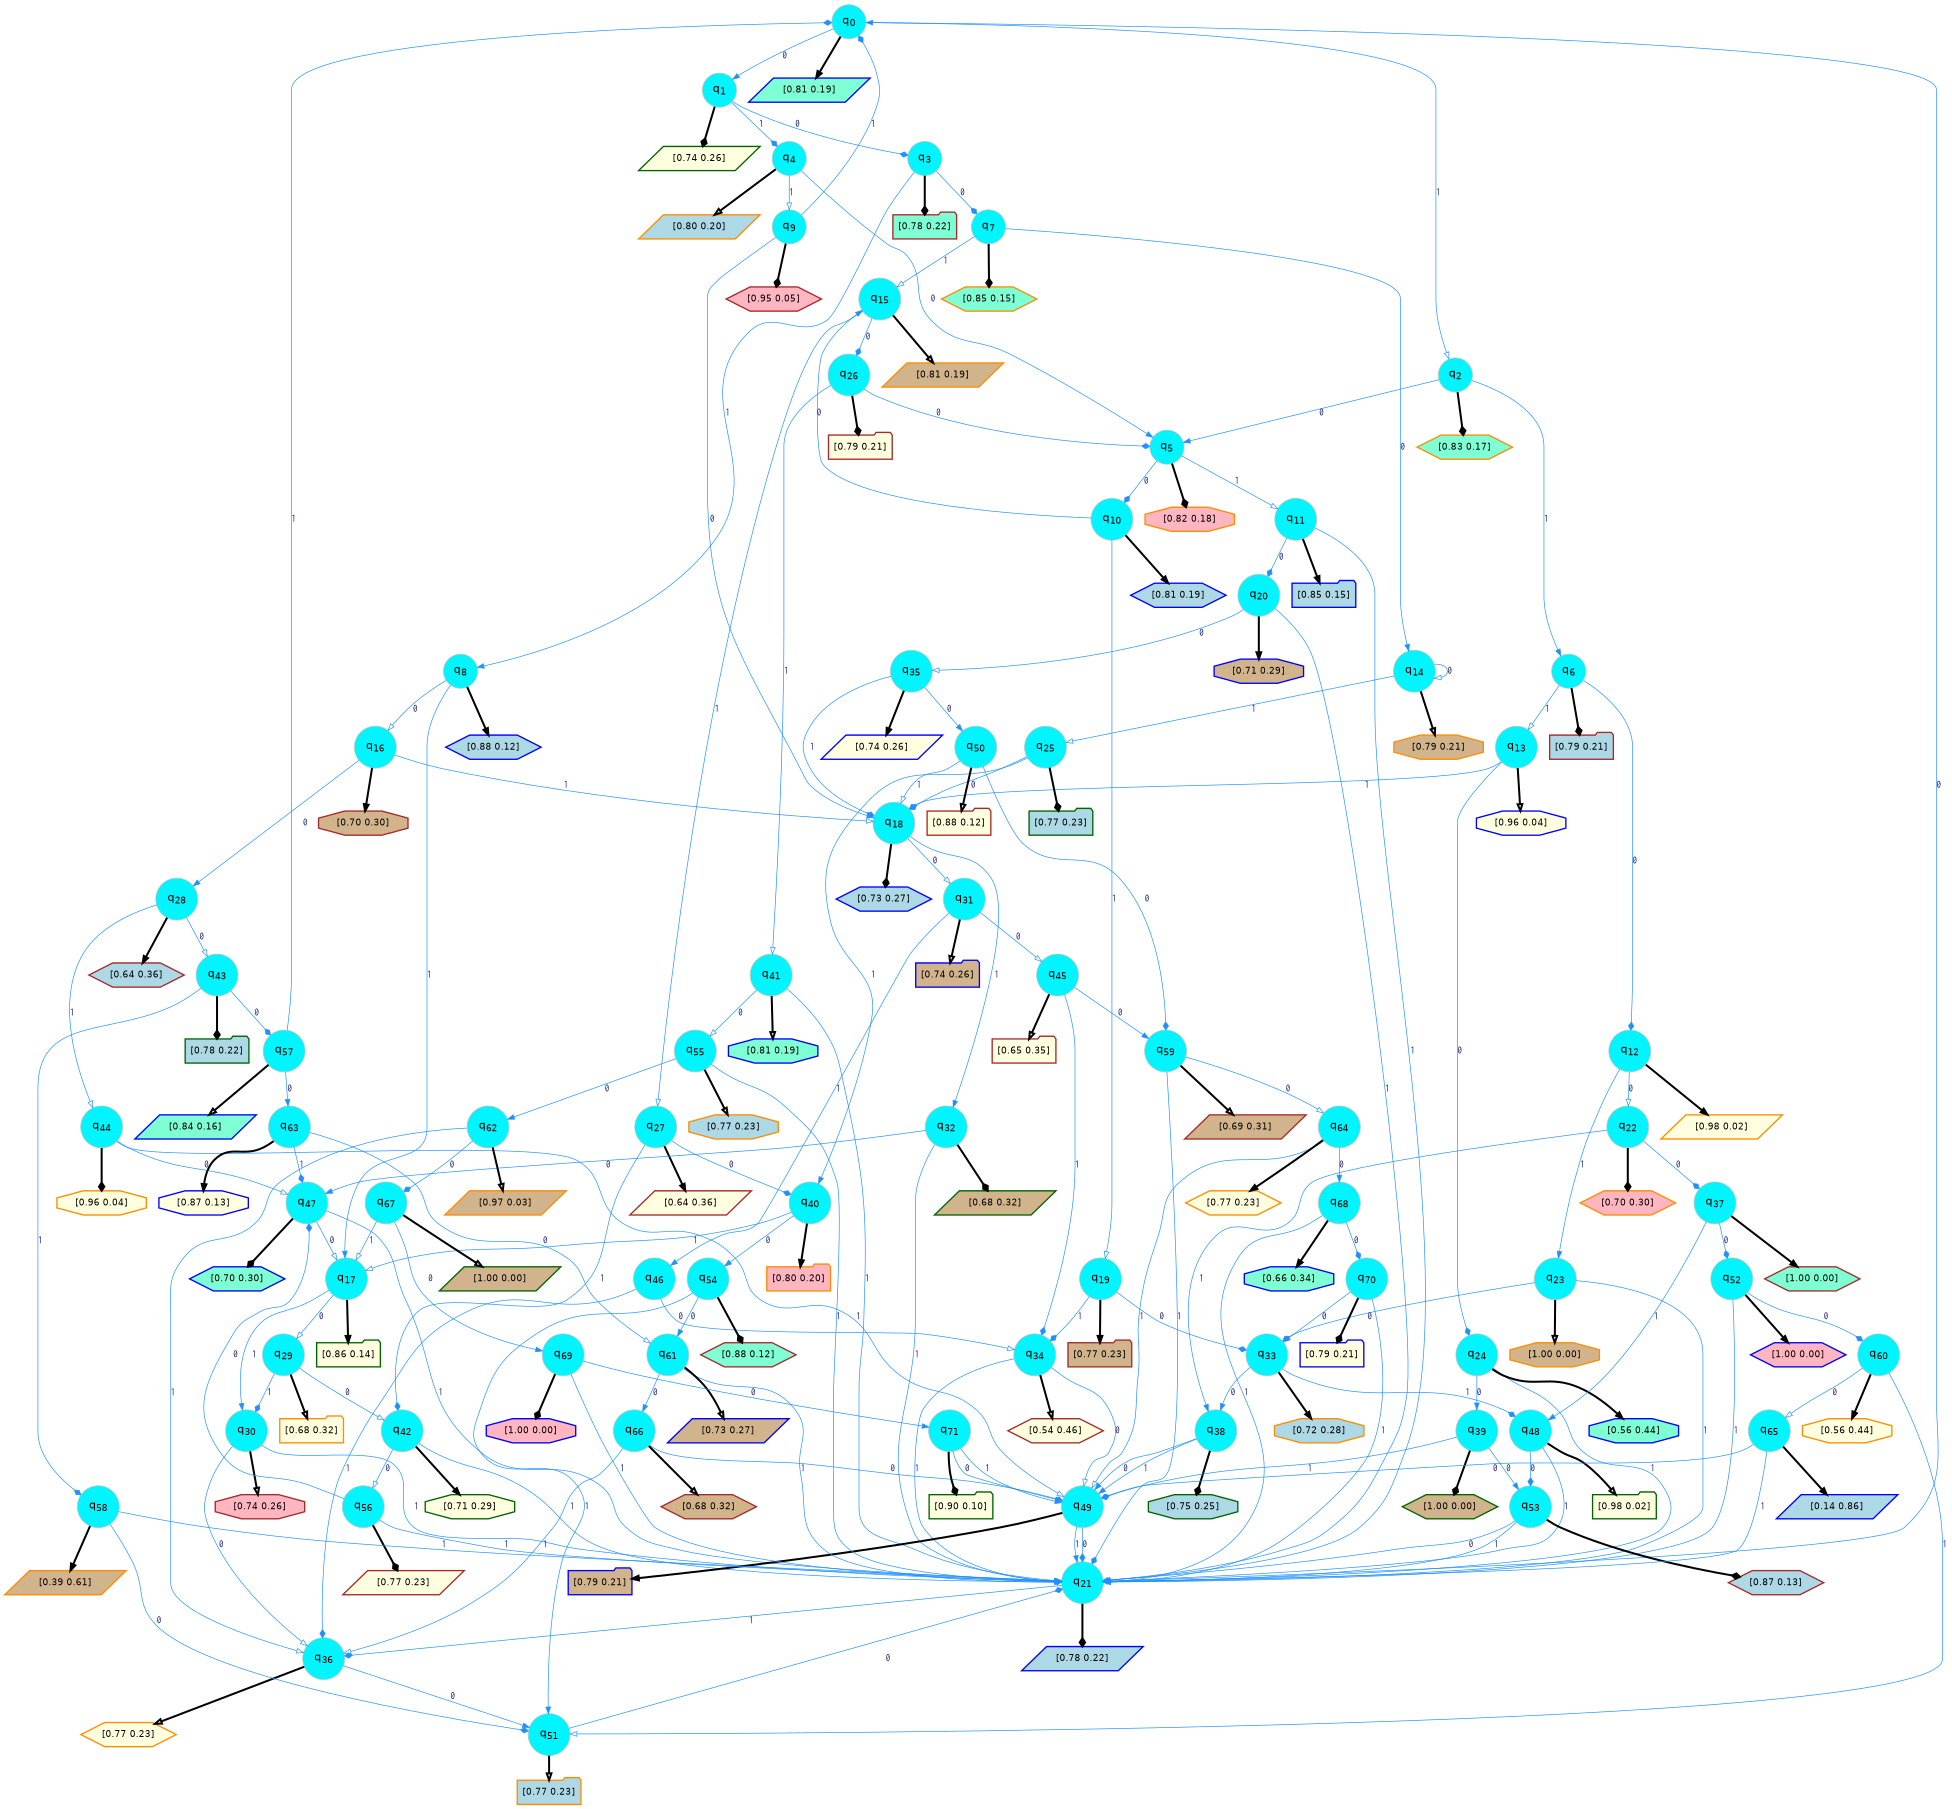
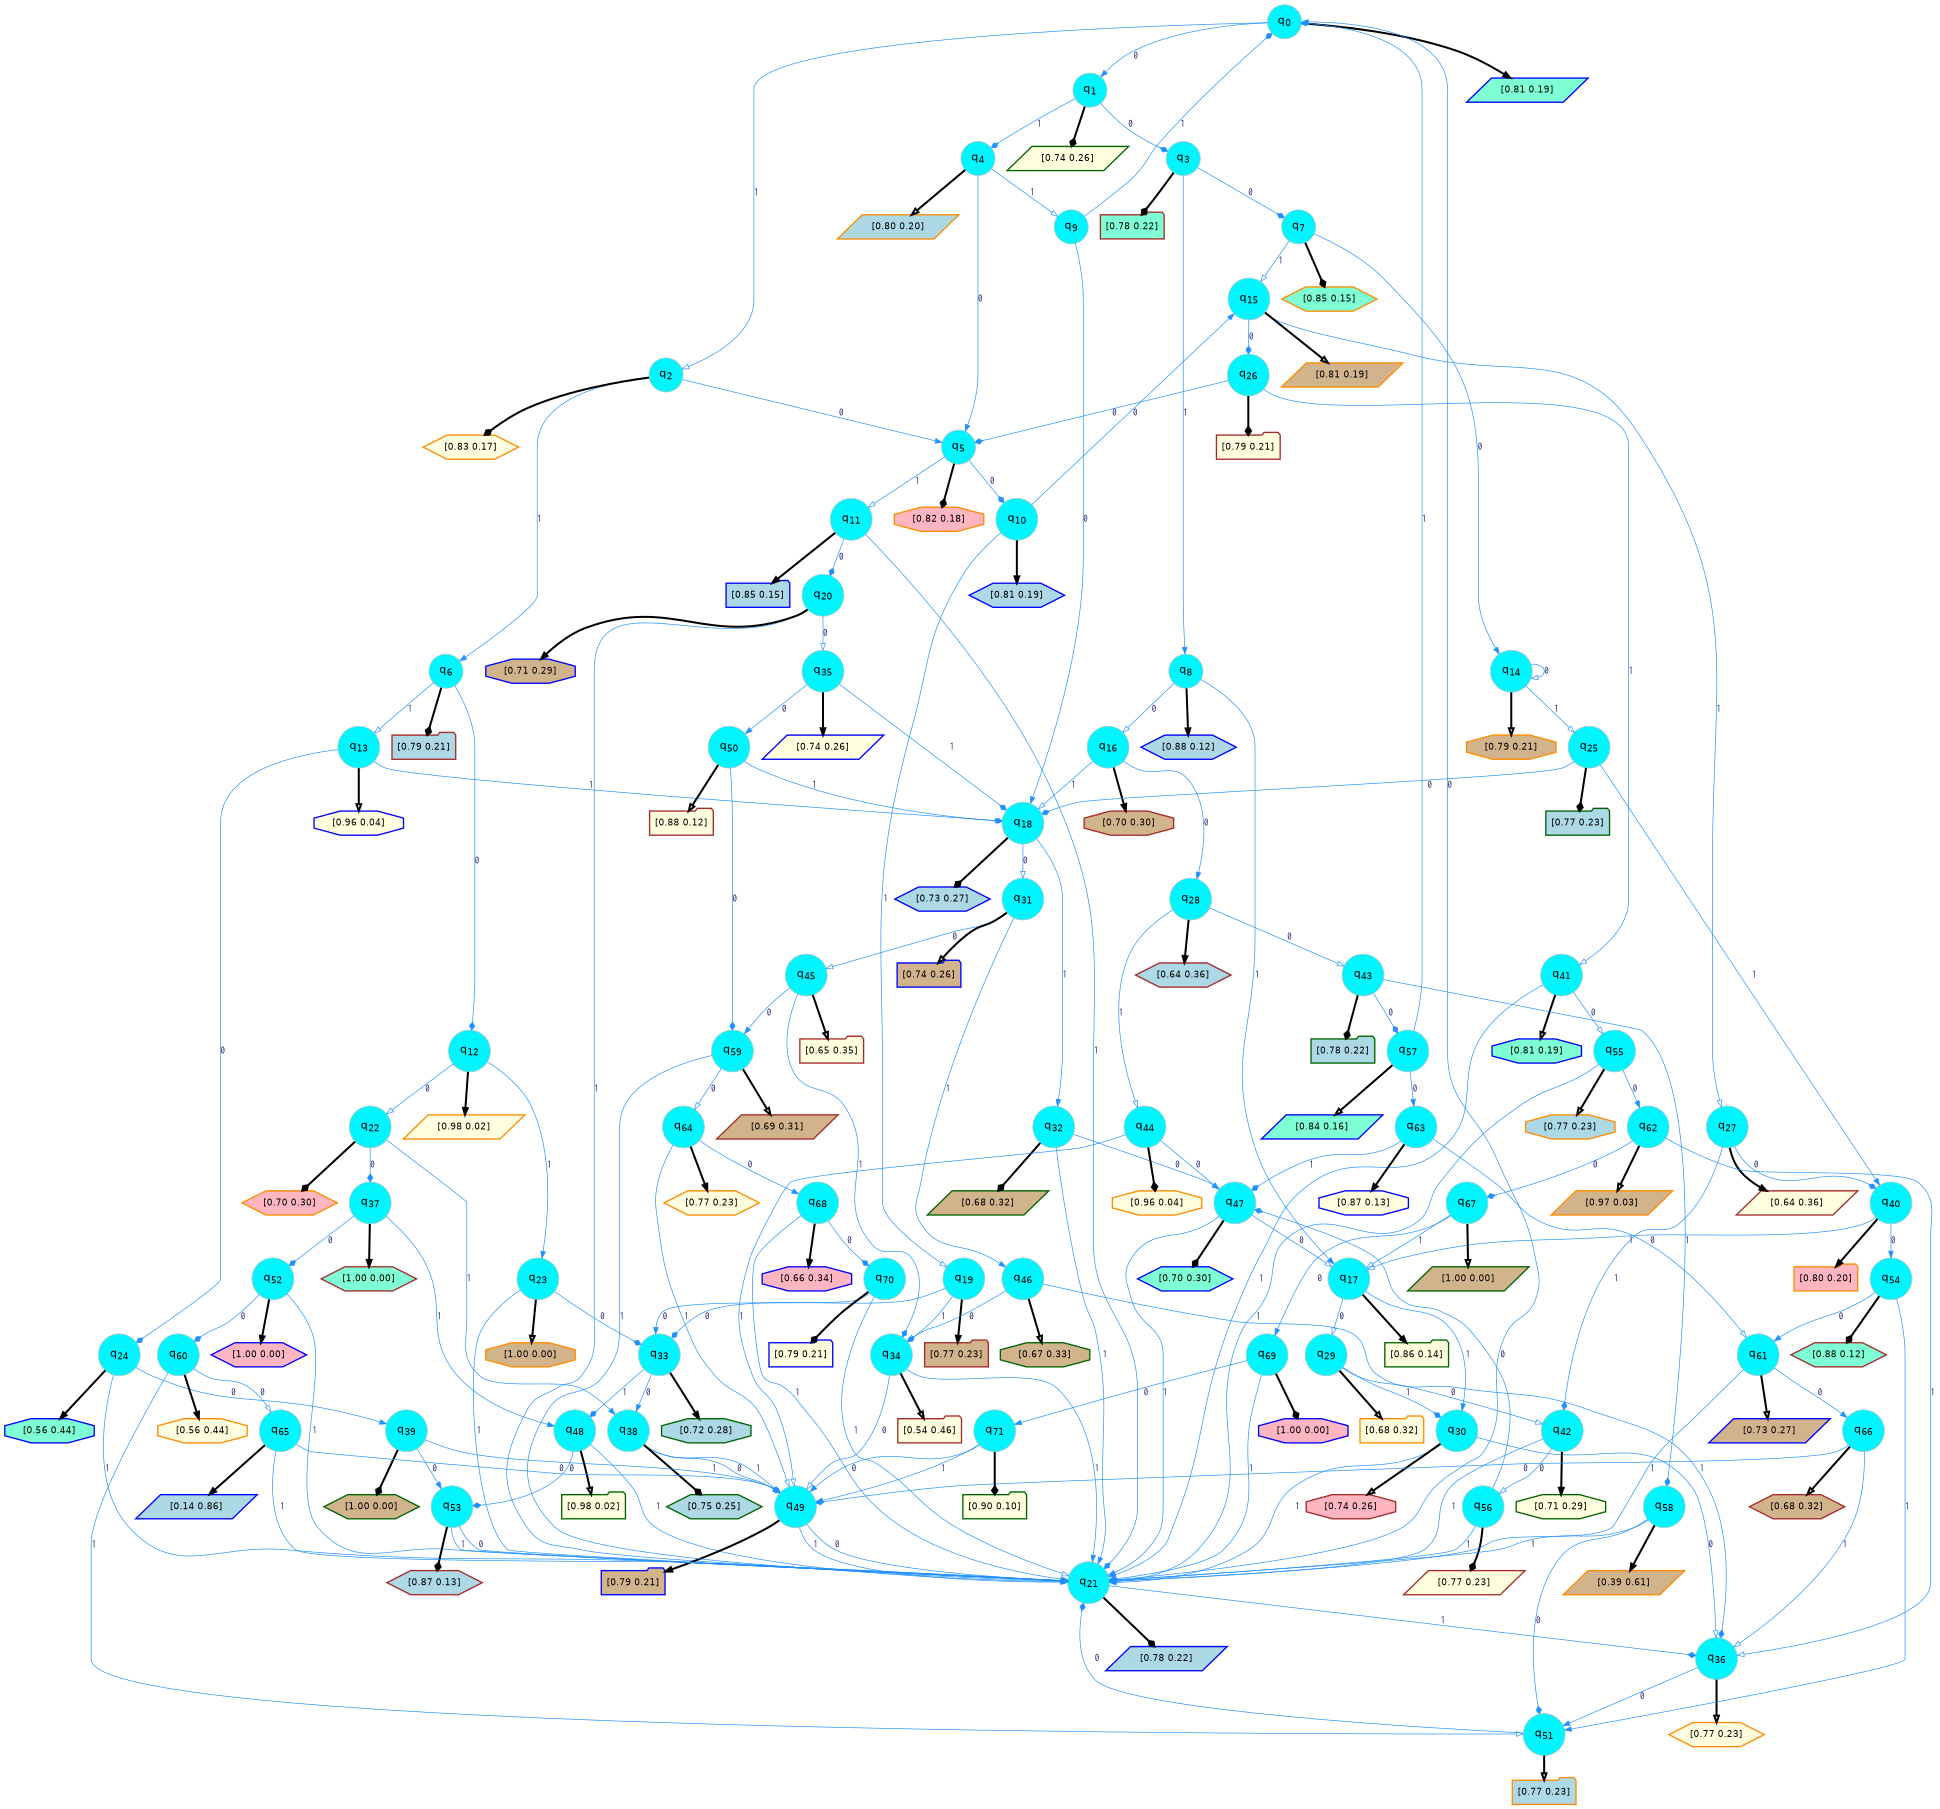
node "[0.95 0.05]": removed
node "[0.83 0.17]": fillcolor aquamarine -> lightyellow
node "[0.66 0.34]": fillcolor aquamarine -> lightpink
node "[0.67 0.33]": added
node "[0.54 0.46]": shape hexagon -> folder
node "[0.72 0.28]": color darkorange -> darkgreen
node "[0.75 0.25]": shape octagon -> hexagon
